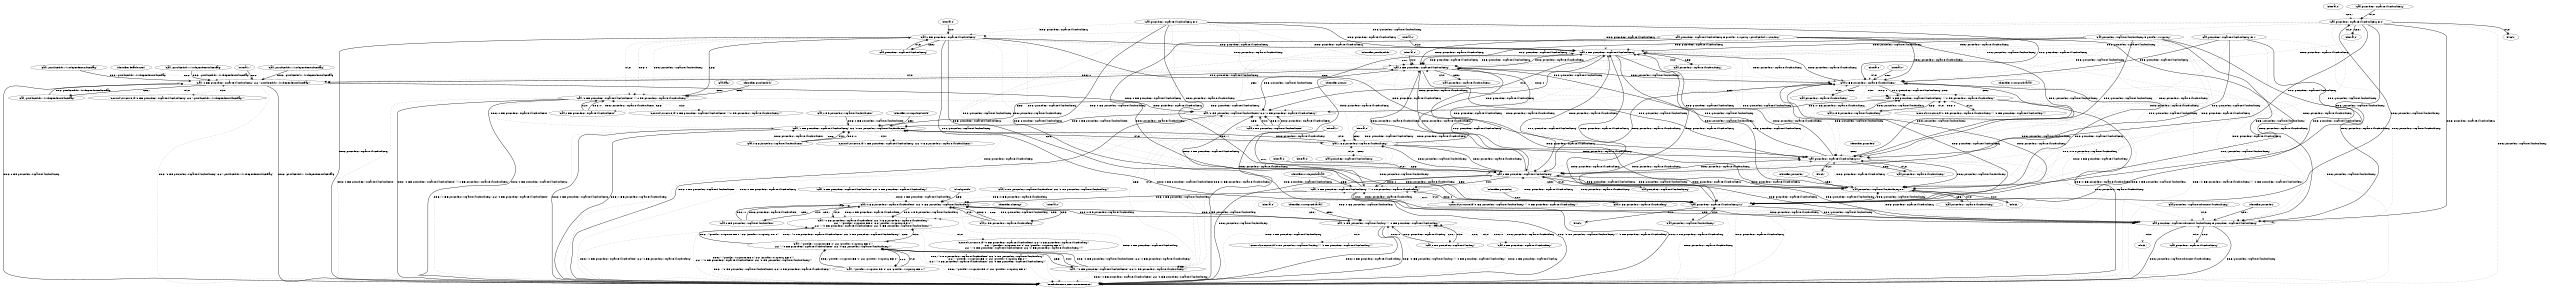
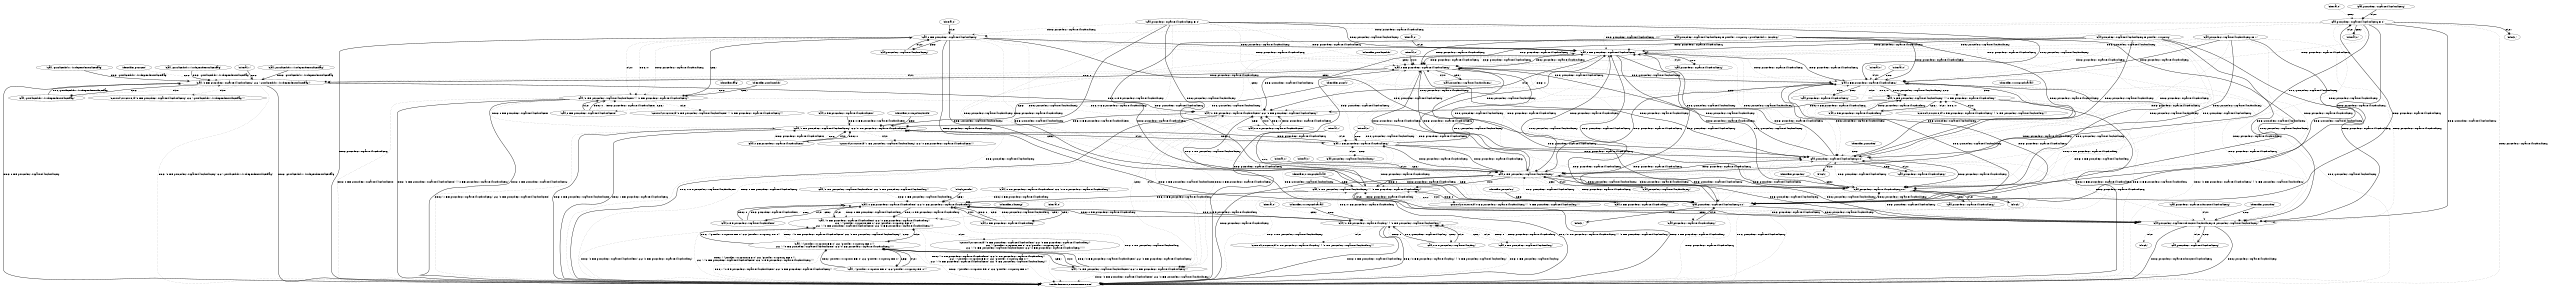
node "(Identifier,default_ctxt)": label "(Identifier,default_ctxt)" -> "(Identifier,pos_ctxt)"
node "(Call,flag)": label "(Call,flag)" -> "(Identifier,flag)"
node "(Identifier,ps_sps)": label "(Identifier,ps_sps)" -> "(Identifier,ps_ctb)"
node "(MethodReturn,IHEVCD_ERROR_T)": label "(MethodReturn,IHEVCD_ERROR_T)" -> "(MethodReturn,ERROR_ERROR_T)"
